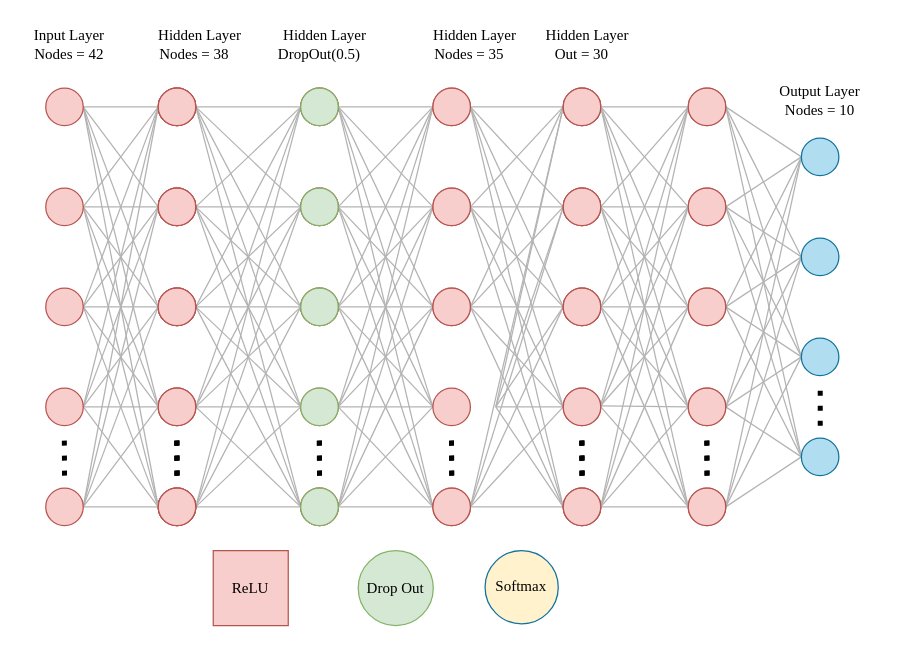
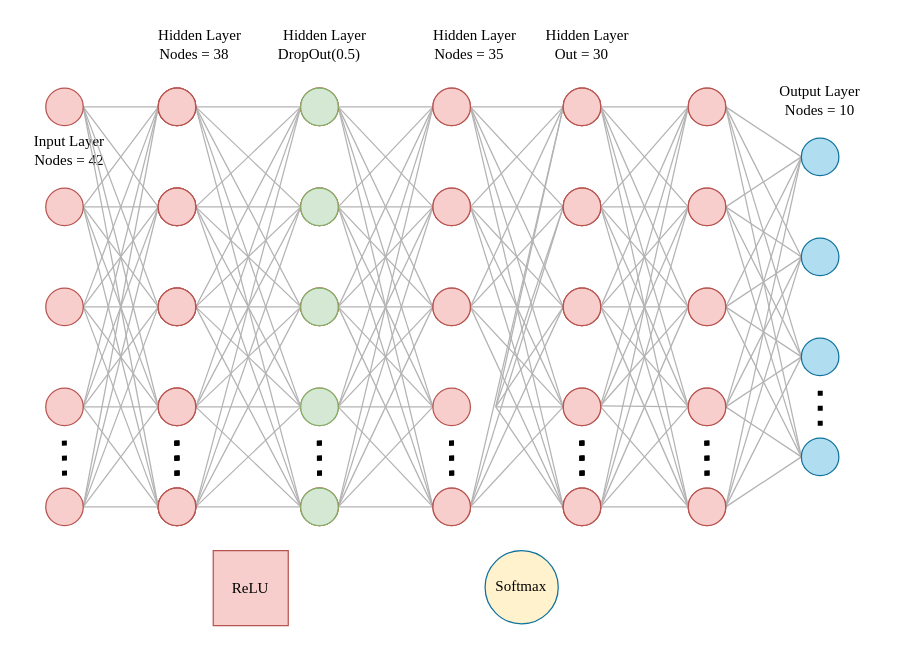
node "Input Layer Nodes = 42": moved (69, 44) -> (69, 151)
node "Drop Out": removed
